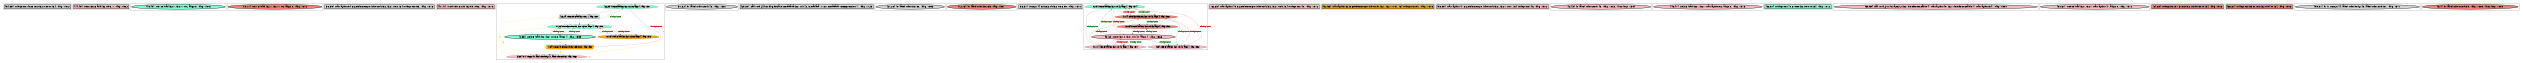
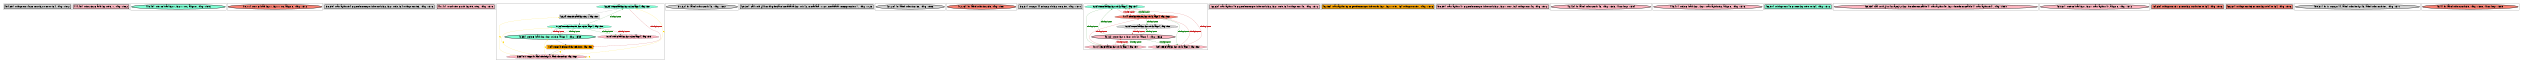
edge "[6/15]  %88 = load i32, i32* %i142, align 4, !dbg !1574" -> "[5/16]  store i32 0, i32* %i142, align 4, !dbg !1566": removed, label "A|indep|Const"
node "[12/13]  %86 = load i32, i32* %i142, align 4, !dbg !1568": fillcolor salmon -> lightgrey
node "[18/19]  %90 = load i32, i32* %j138, align 4, !dbg !1575": fillcolor orange -> lightpink
